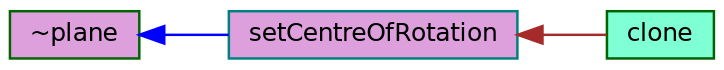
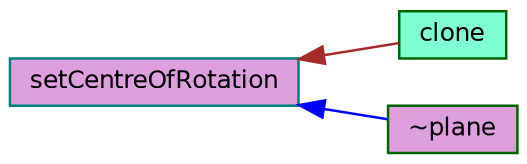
edge "setCentreOfRotation" -> "~plane": reversed
